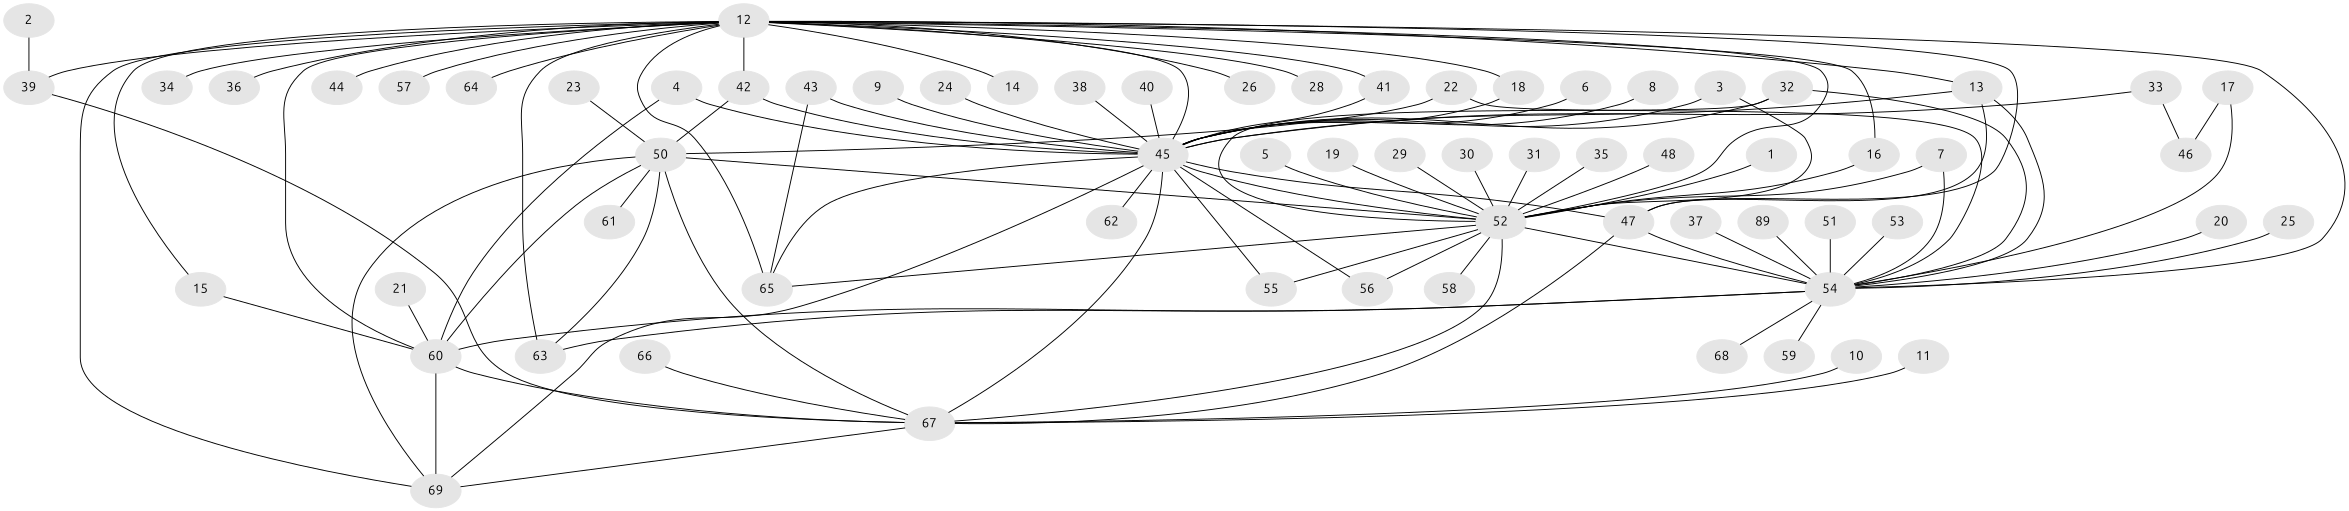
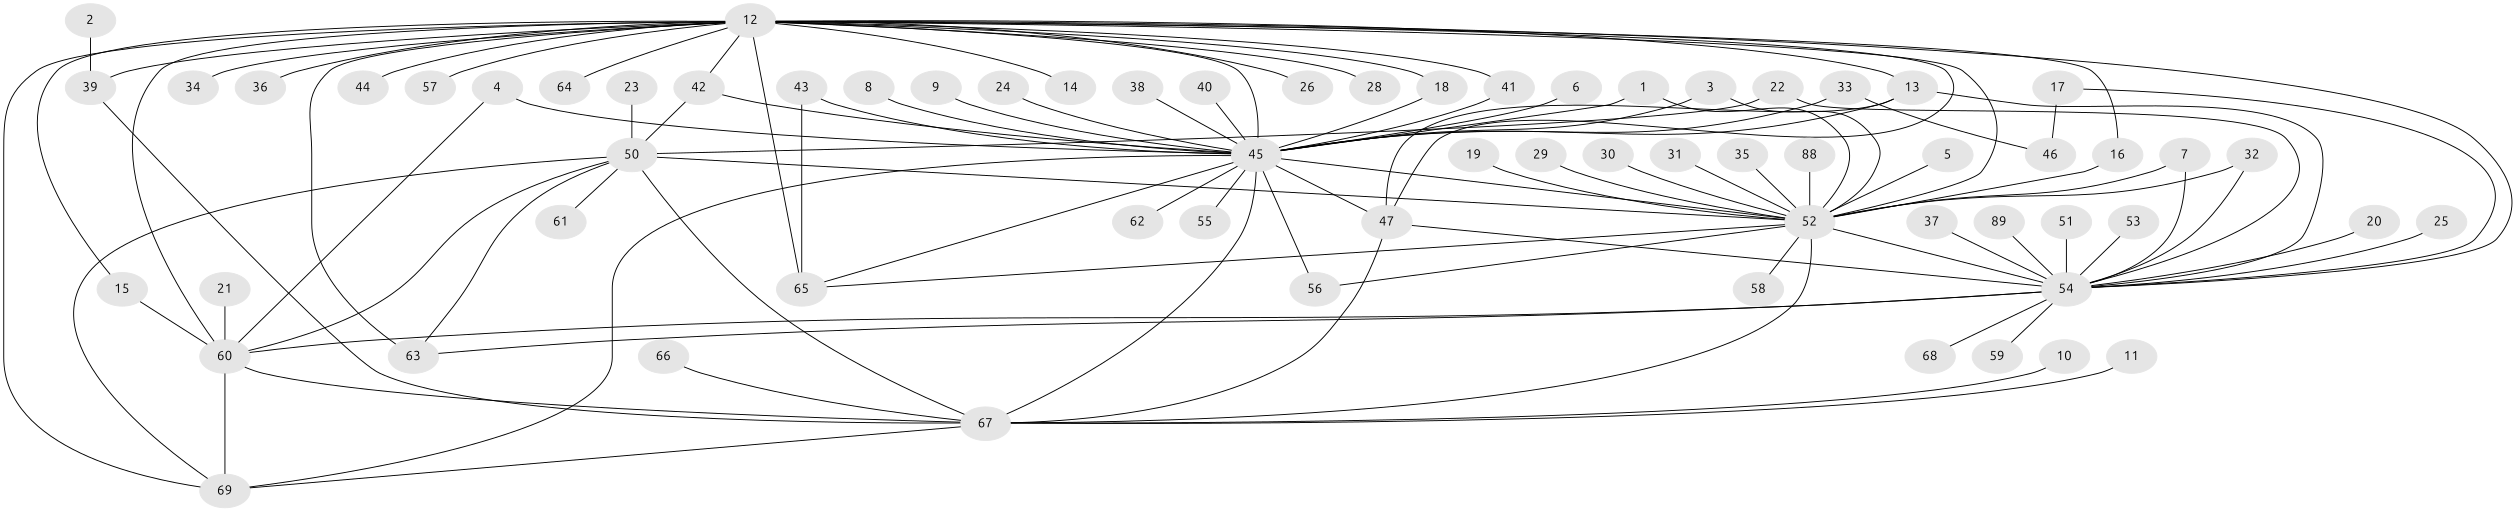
edge "32" -- "45": now "1" -- "45"
node "48": label "48" -> "88"
edge "52" -- "55": removed
